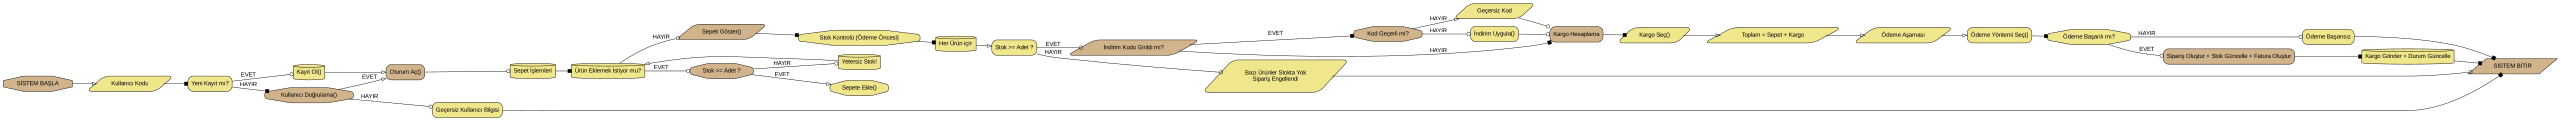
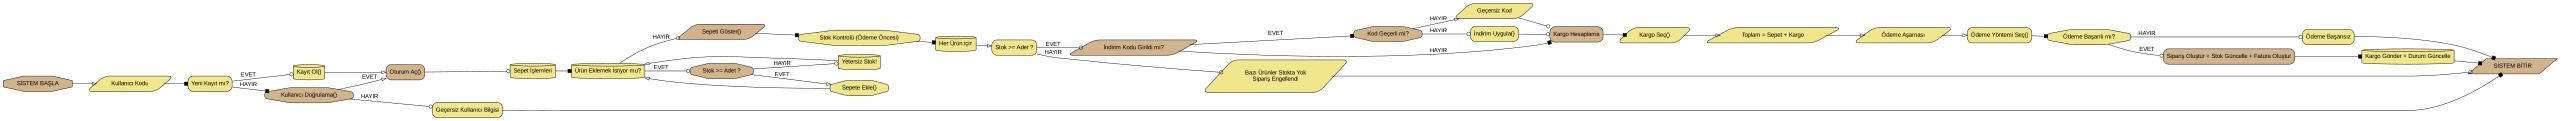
edge "Sepete Ekle()" -> "Ürün Eklemek İstiyor mu?": added
